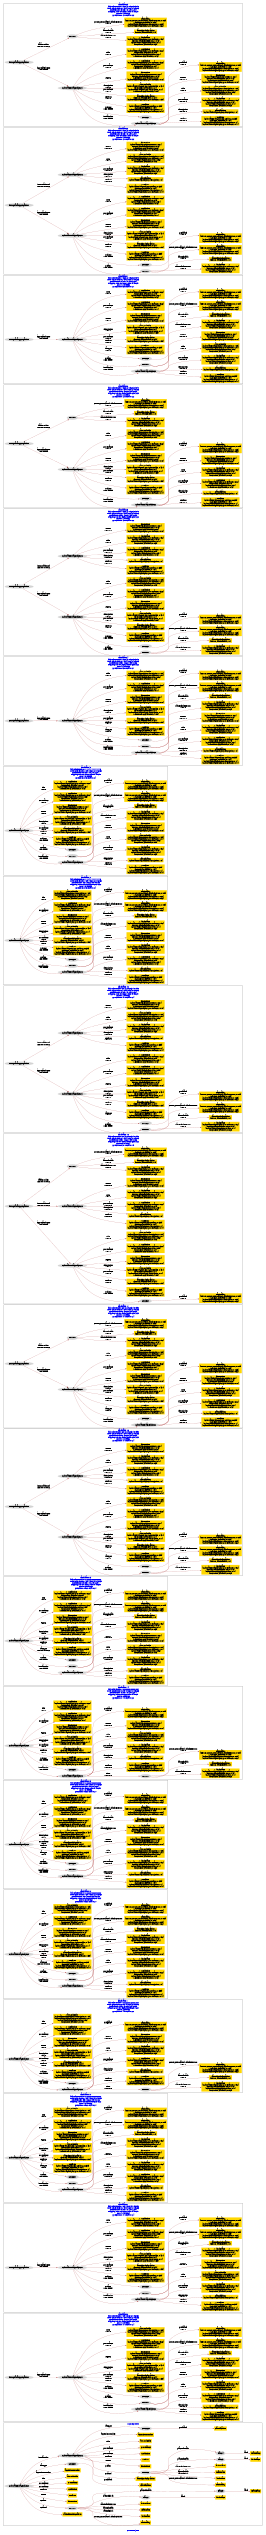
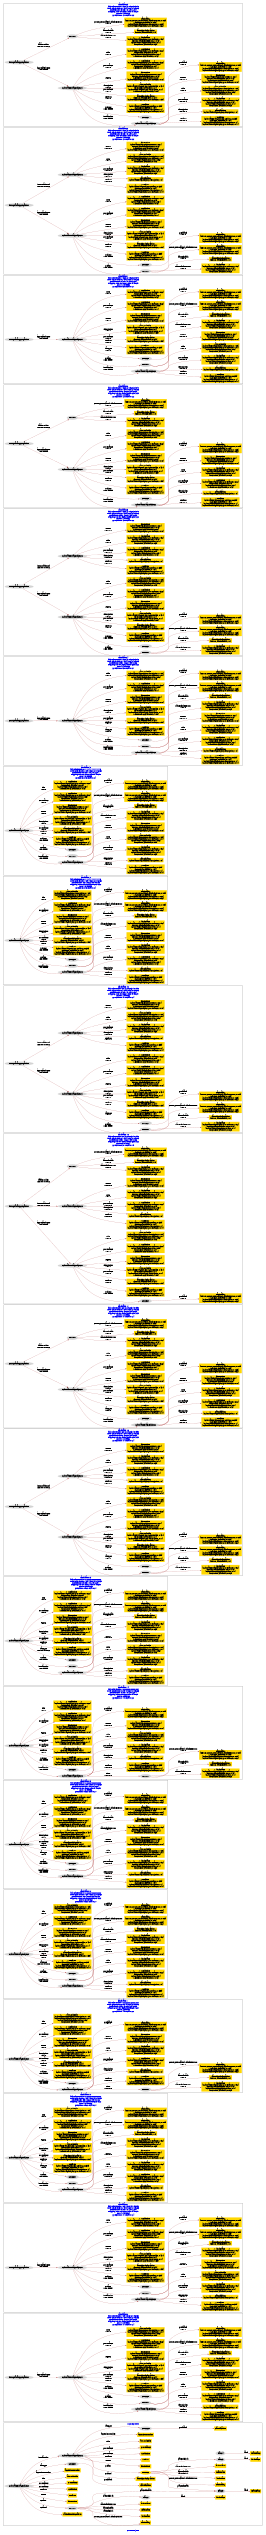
edge "Person2" -> "Place4": now "Person2" -> "Place9"
edge "Person2" -> "Place3": label "placeOfDeath" -> "placeOfBirth"
node "Person2": fillcolor lightgray -> gold
